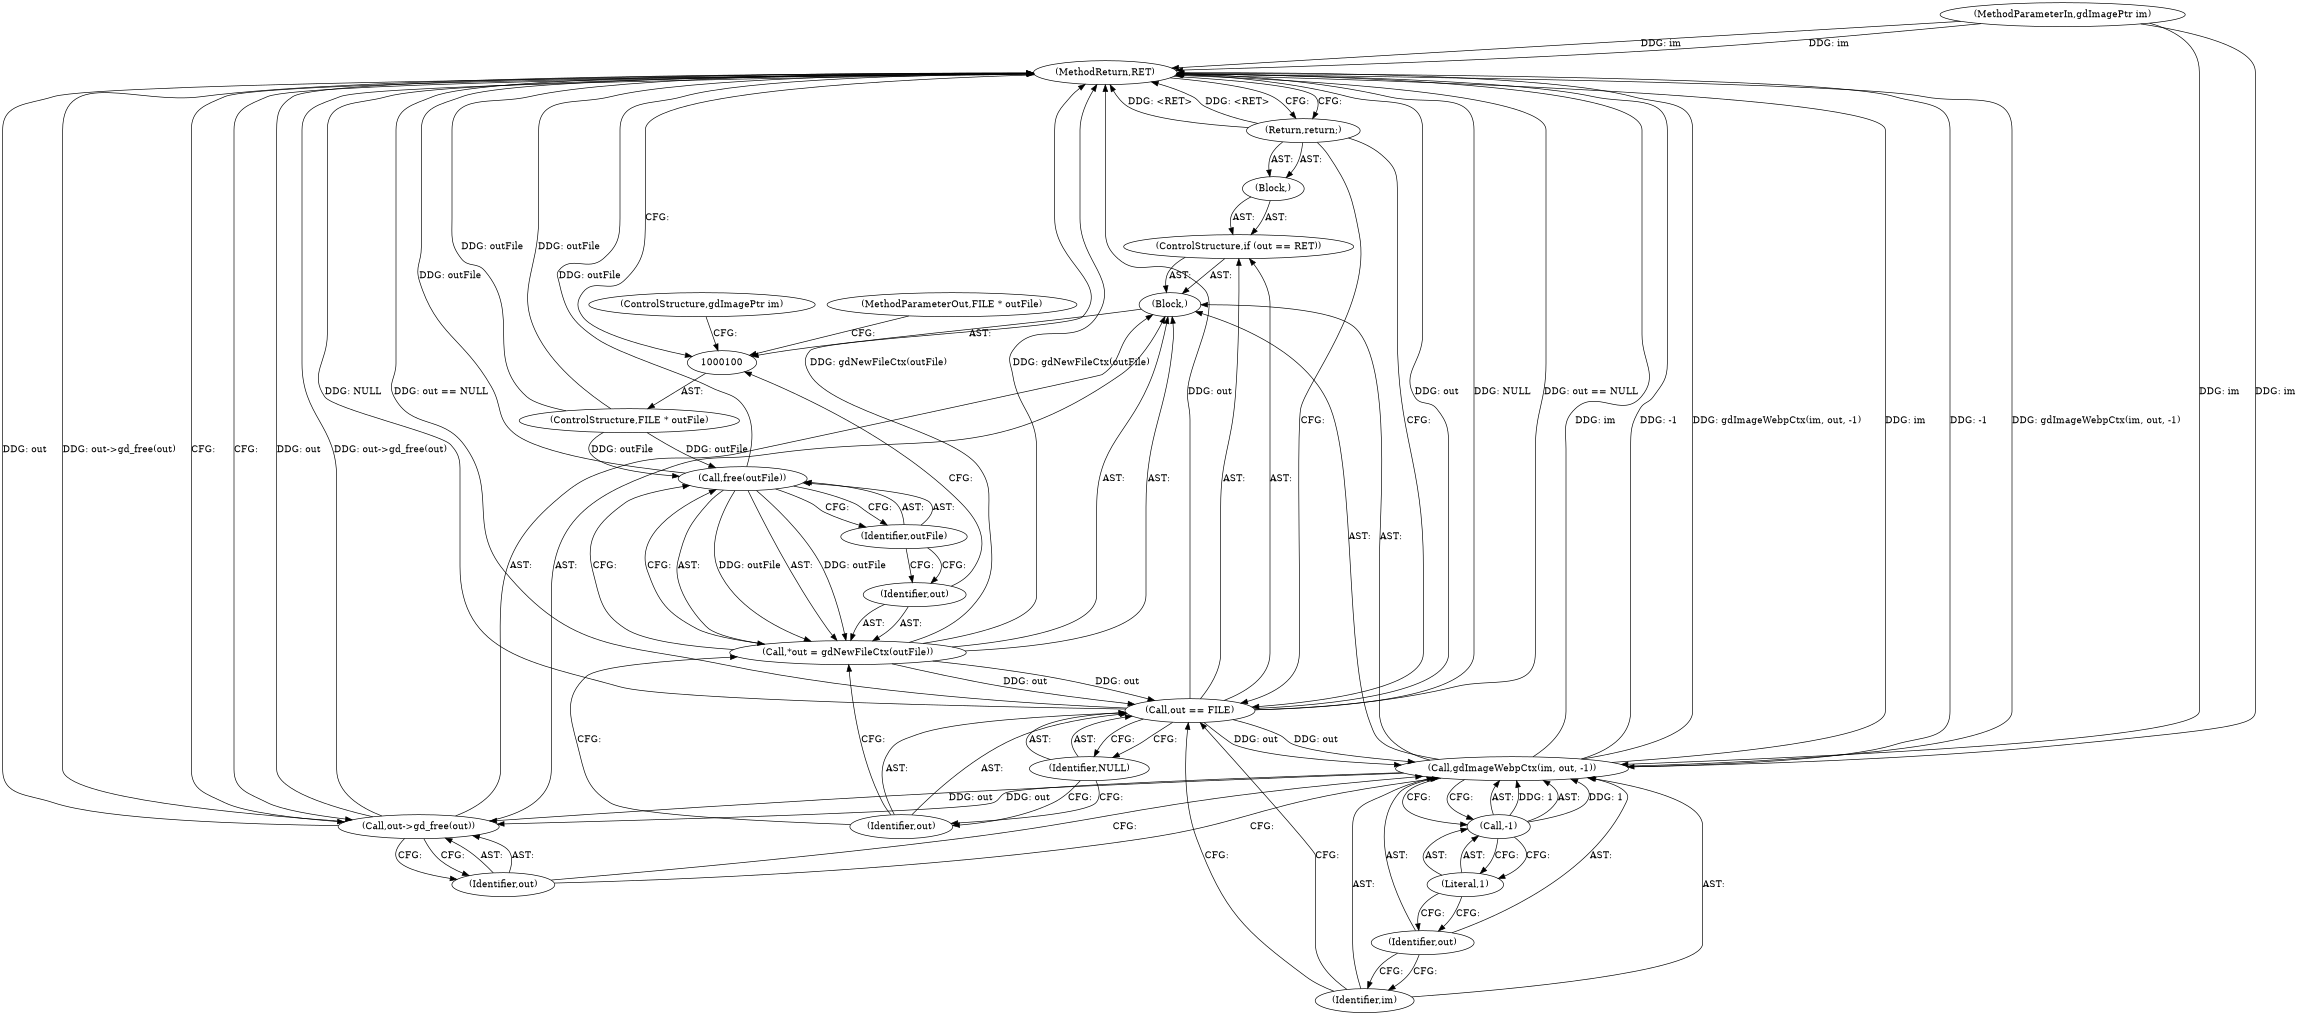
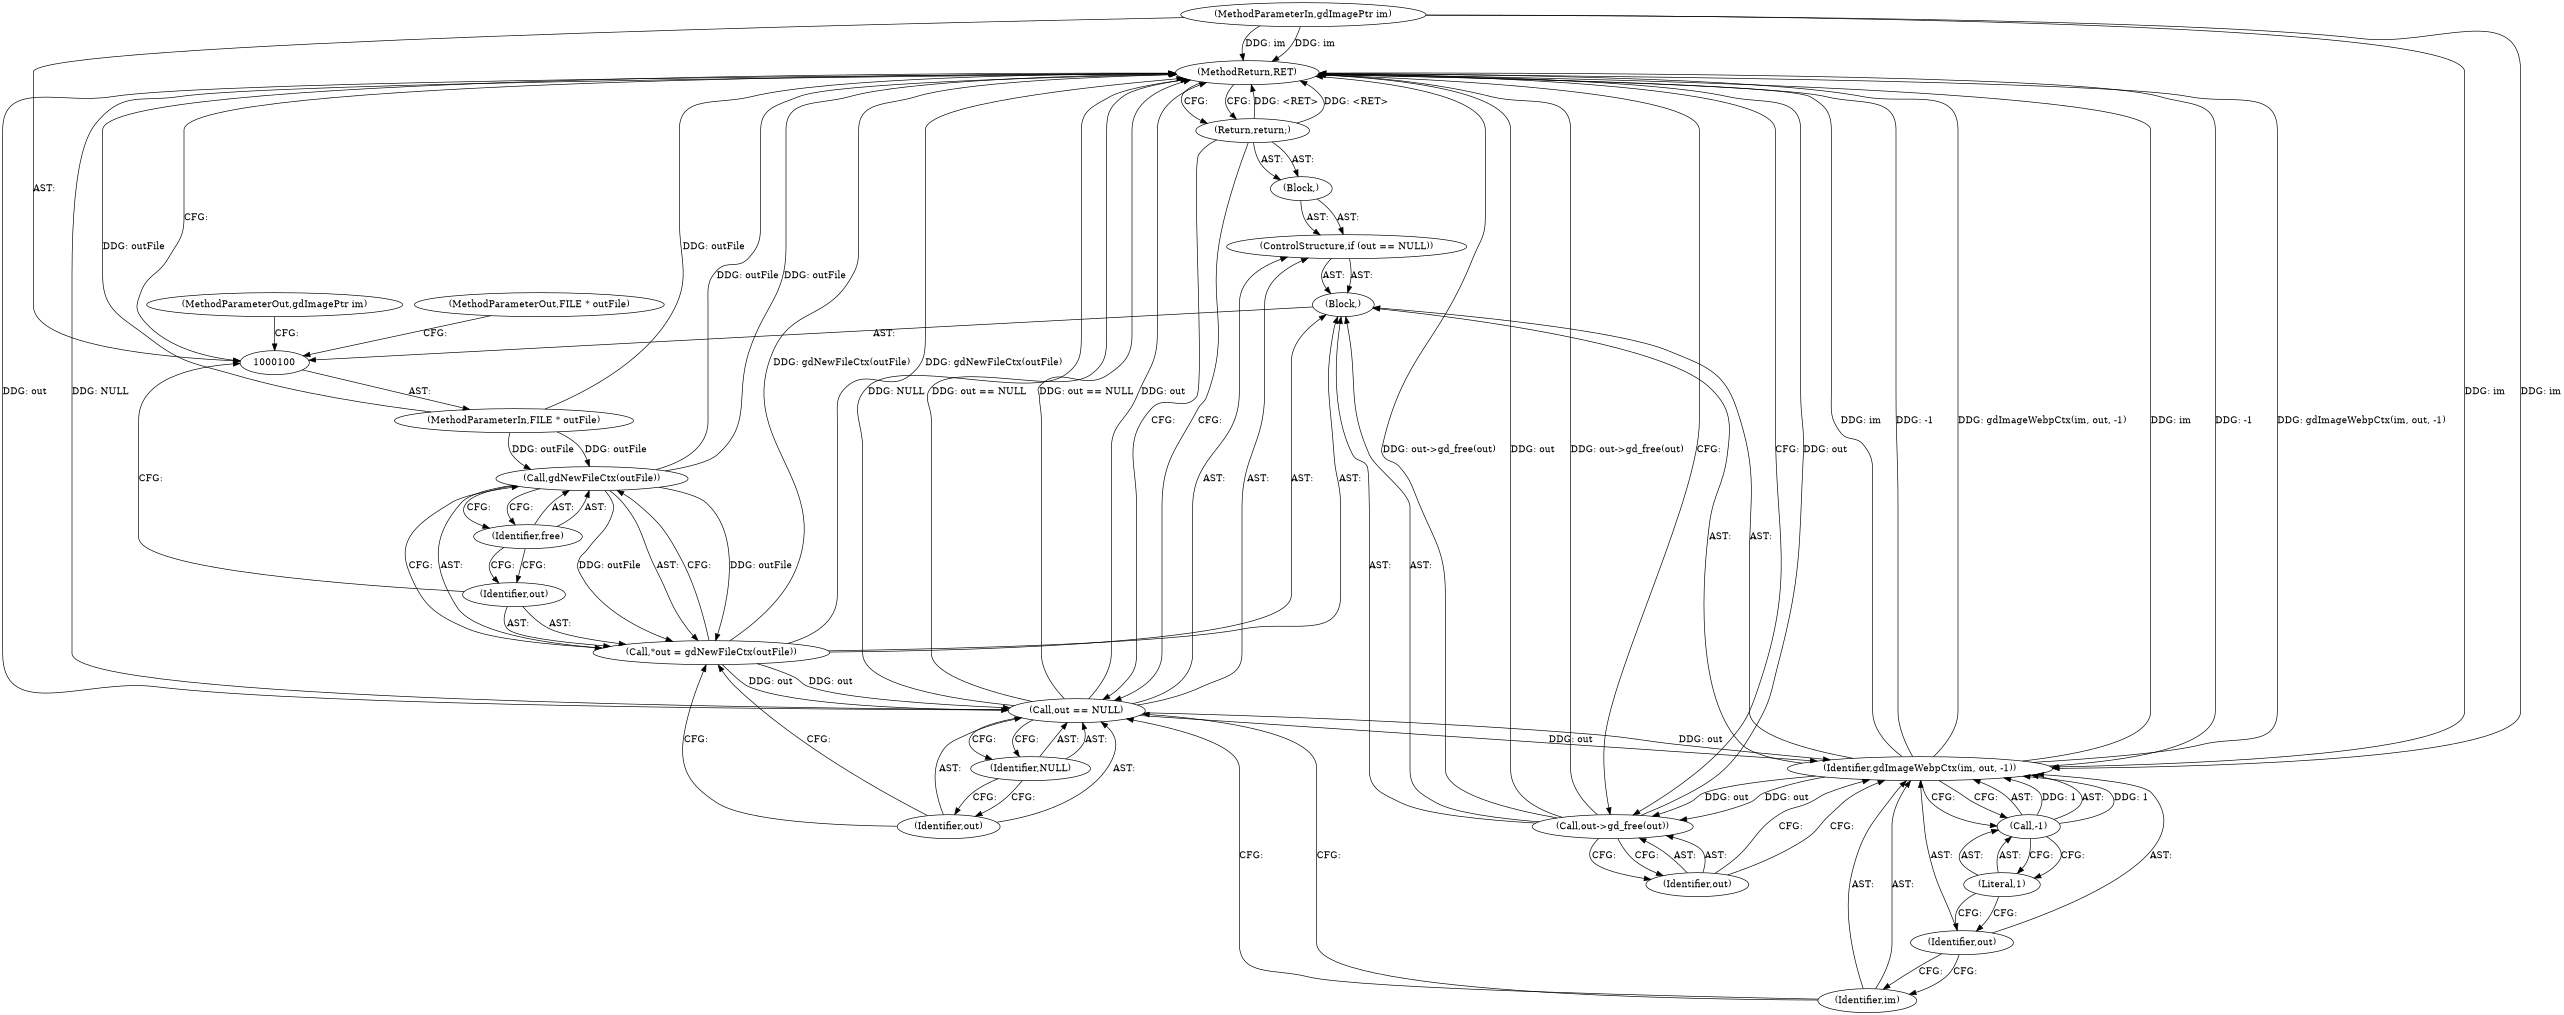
edge "(MethodParameterIn,gdImagePtr im)" -> "1000100": added, label "AST:"
node "(ControlStructure,if (out == RET))": label "(ControlStructure,if (out == RET))" -> "(ControlStructure,if (out == NULL))"
node "(ControlStructure,gdImagePtr im)": label "(ControlStructure,gdImagePtr im)" -> "(MethodParameterOut,gdImagePtr im)"
node "(ControlStructure,FILE * outFile)": label "(ControlStructure,FILE * outFile)" -> "(MethodParameterIn,FILE * outFile)"
node "(Call,free(outFile))": label "(Call,free(outFile))" -> "(Call,gdNewFileCtx(outFile))"
node "(Identifier,outFile)": label "(Identifier,outFile)" -> "(Identifier,free)"
node "(Call,out == FILE)": label "(Call,out == FILE)" -> "(Call,out == NULL)"
node "(Call,gdImageWebpCtx(im, out, -1))": label "(Call,gdImageWebpCtx(im, out, -1))" -> "(Identifier,gdImageWebpCtx(im, out, -1))"
